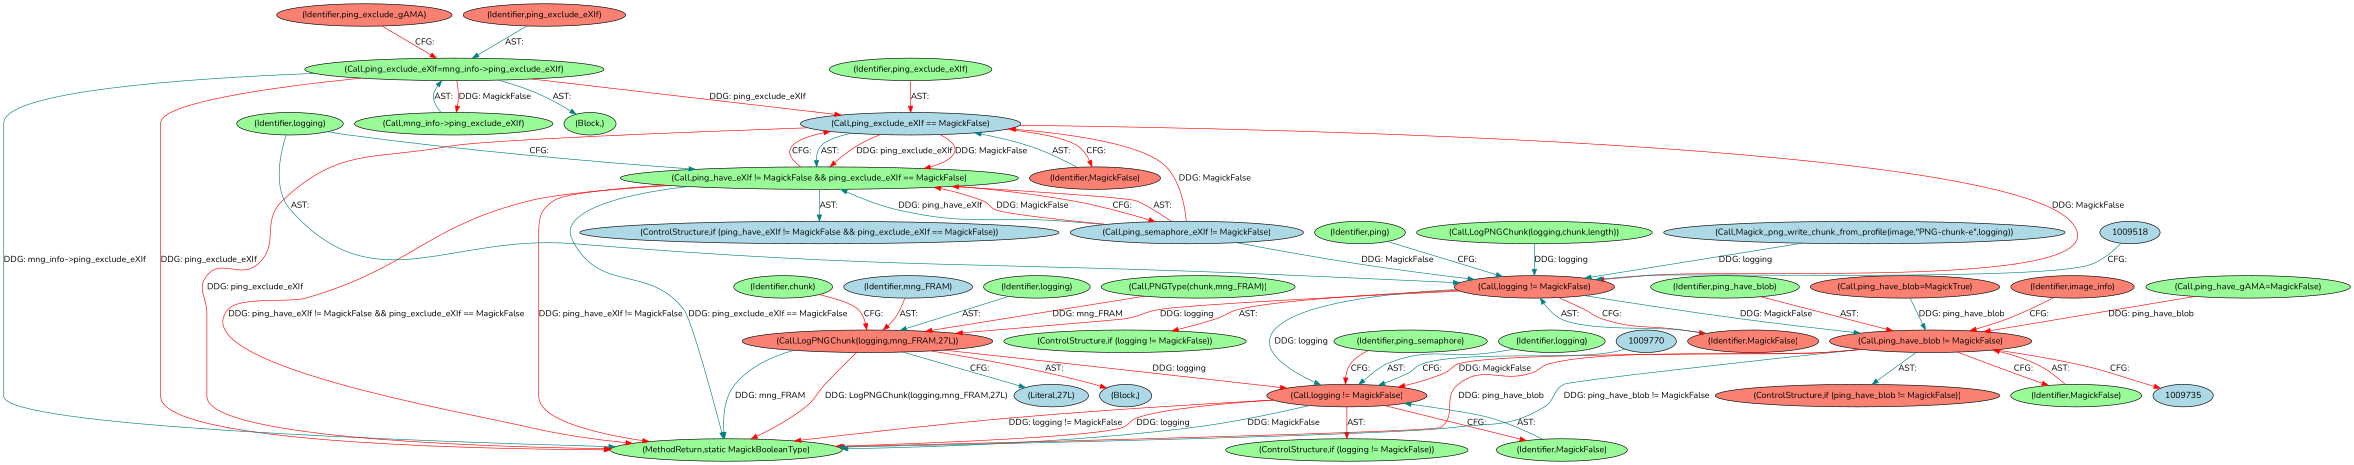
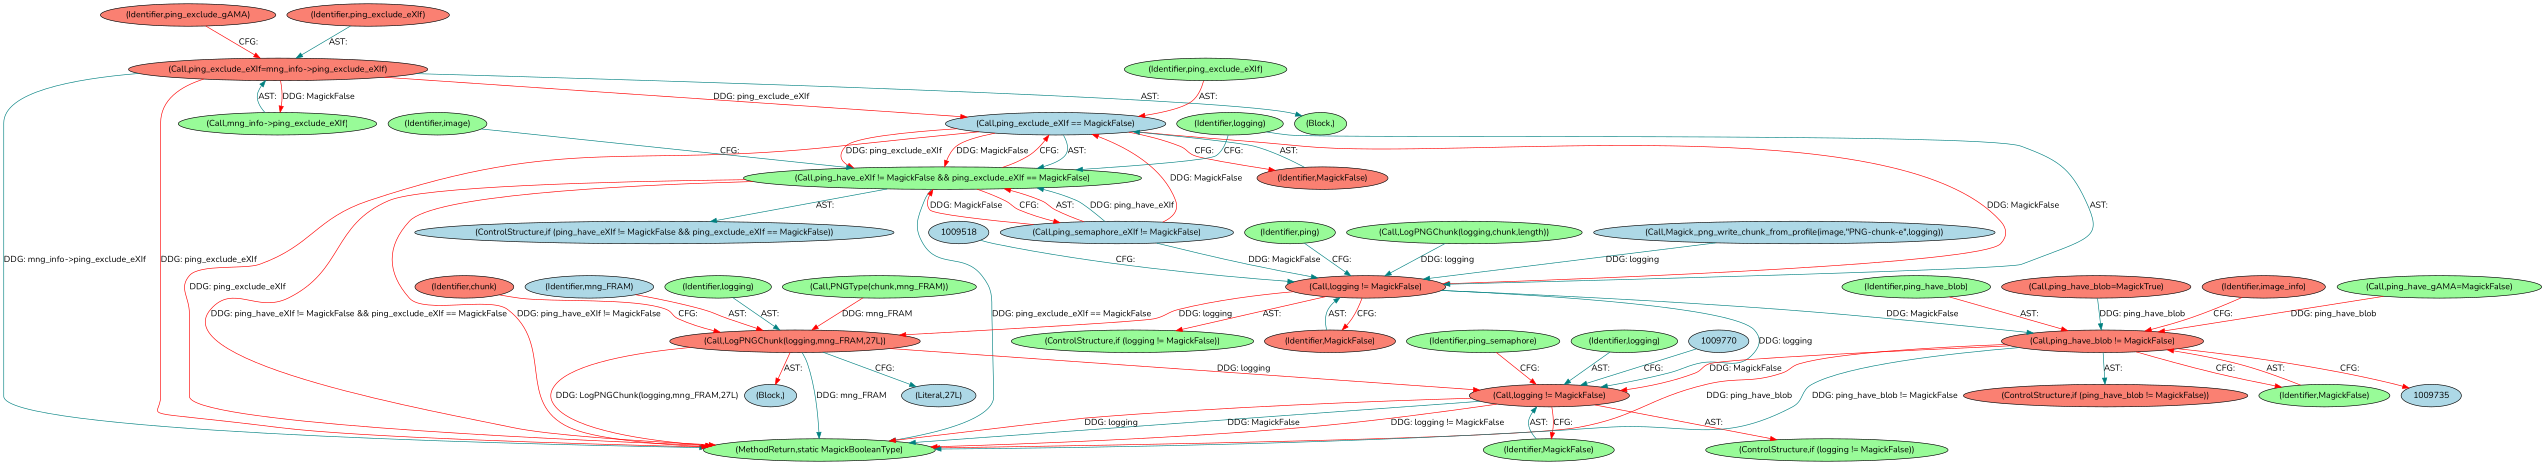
node "(Call,ping_exclude_eXIf=mng_info->ping_exclude_eXIf)": fillcolor palegreen -> salmon
node "(Identifier,image)": added
node "(Identifier,chunk)": fillcolor palegreen -> salmon
